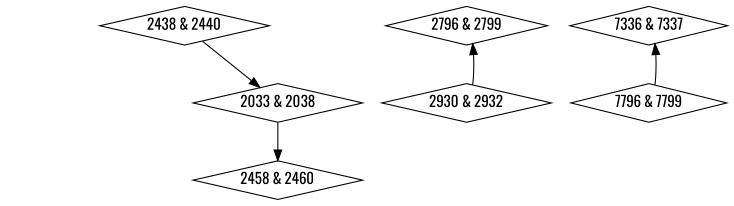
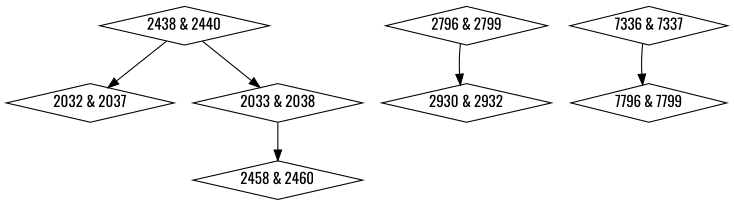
edge "2930 & 2932" -> "2796 & 2799": reversed
edge "7796 & 7799" -> "7336 & 7337": reversed
node "2032 & 2037": added
